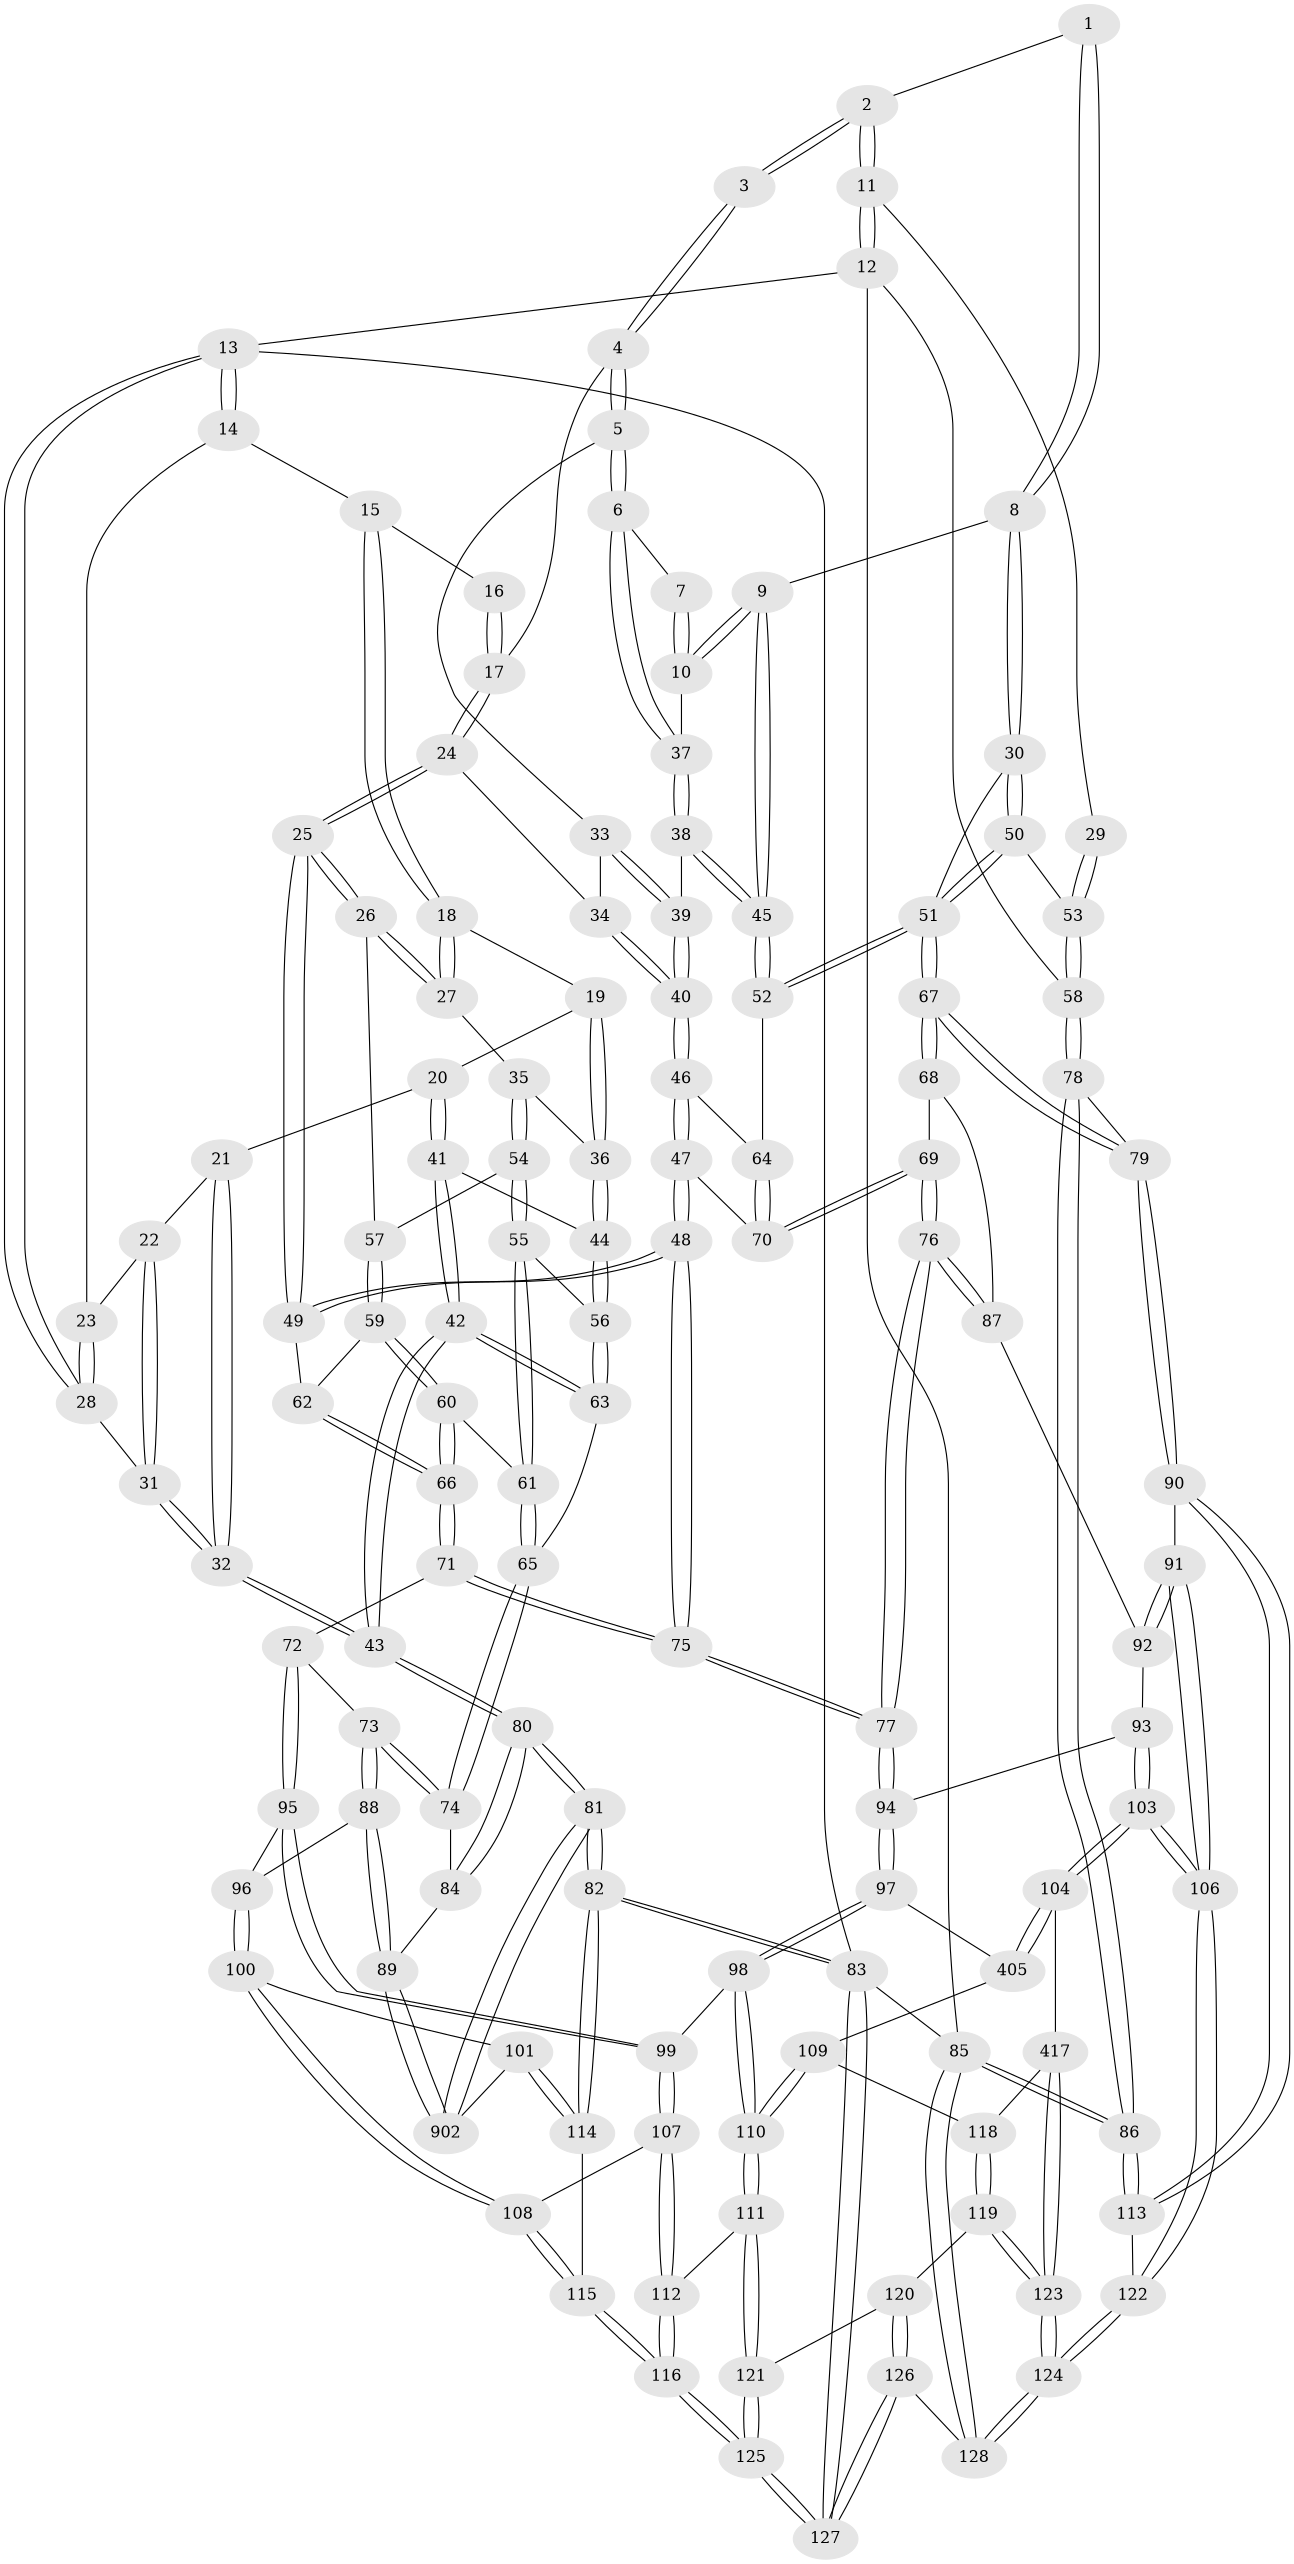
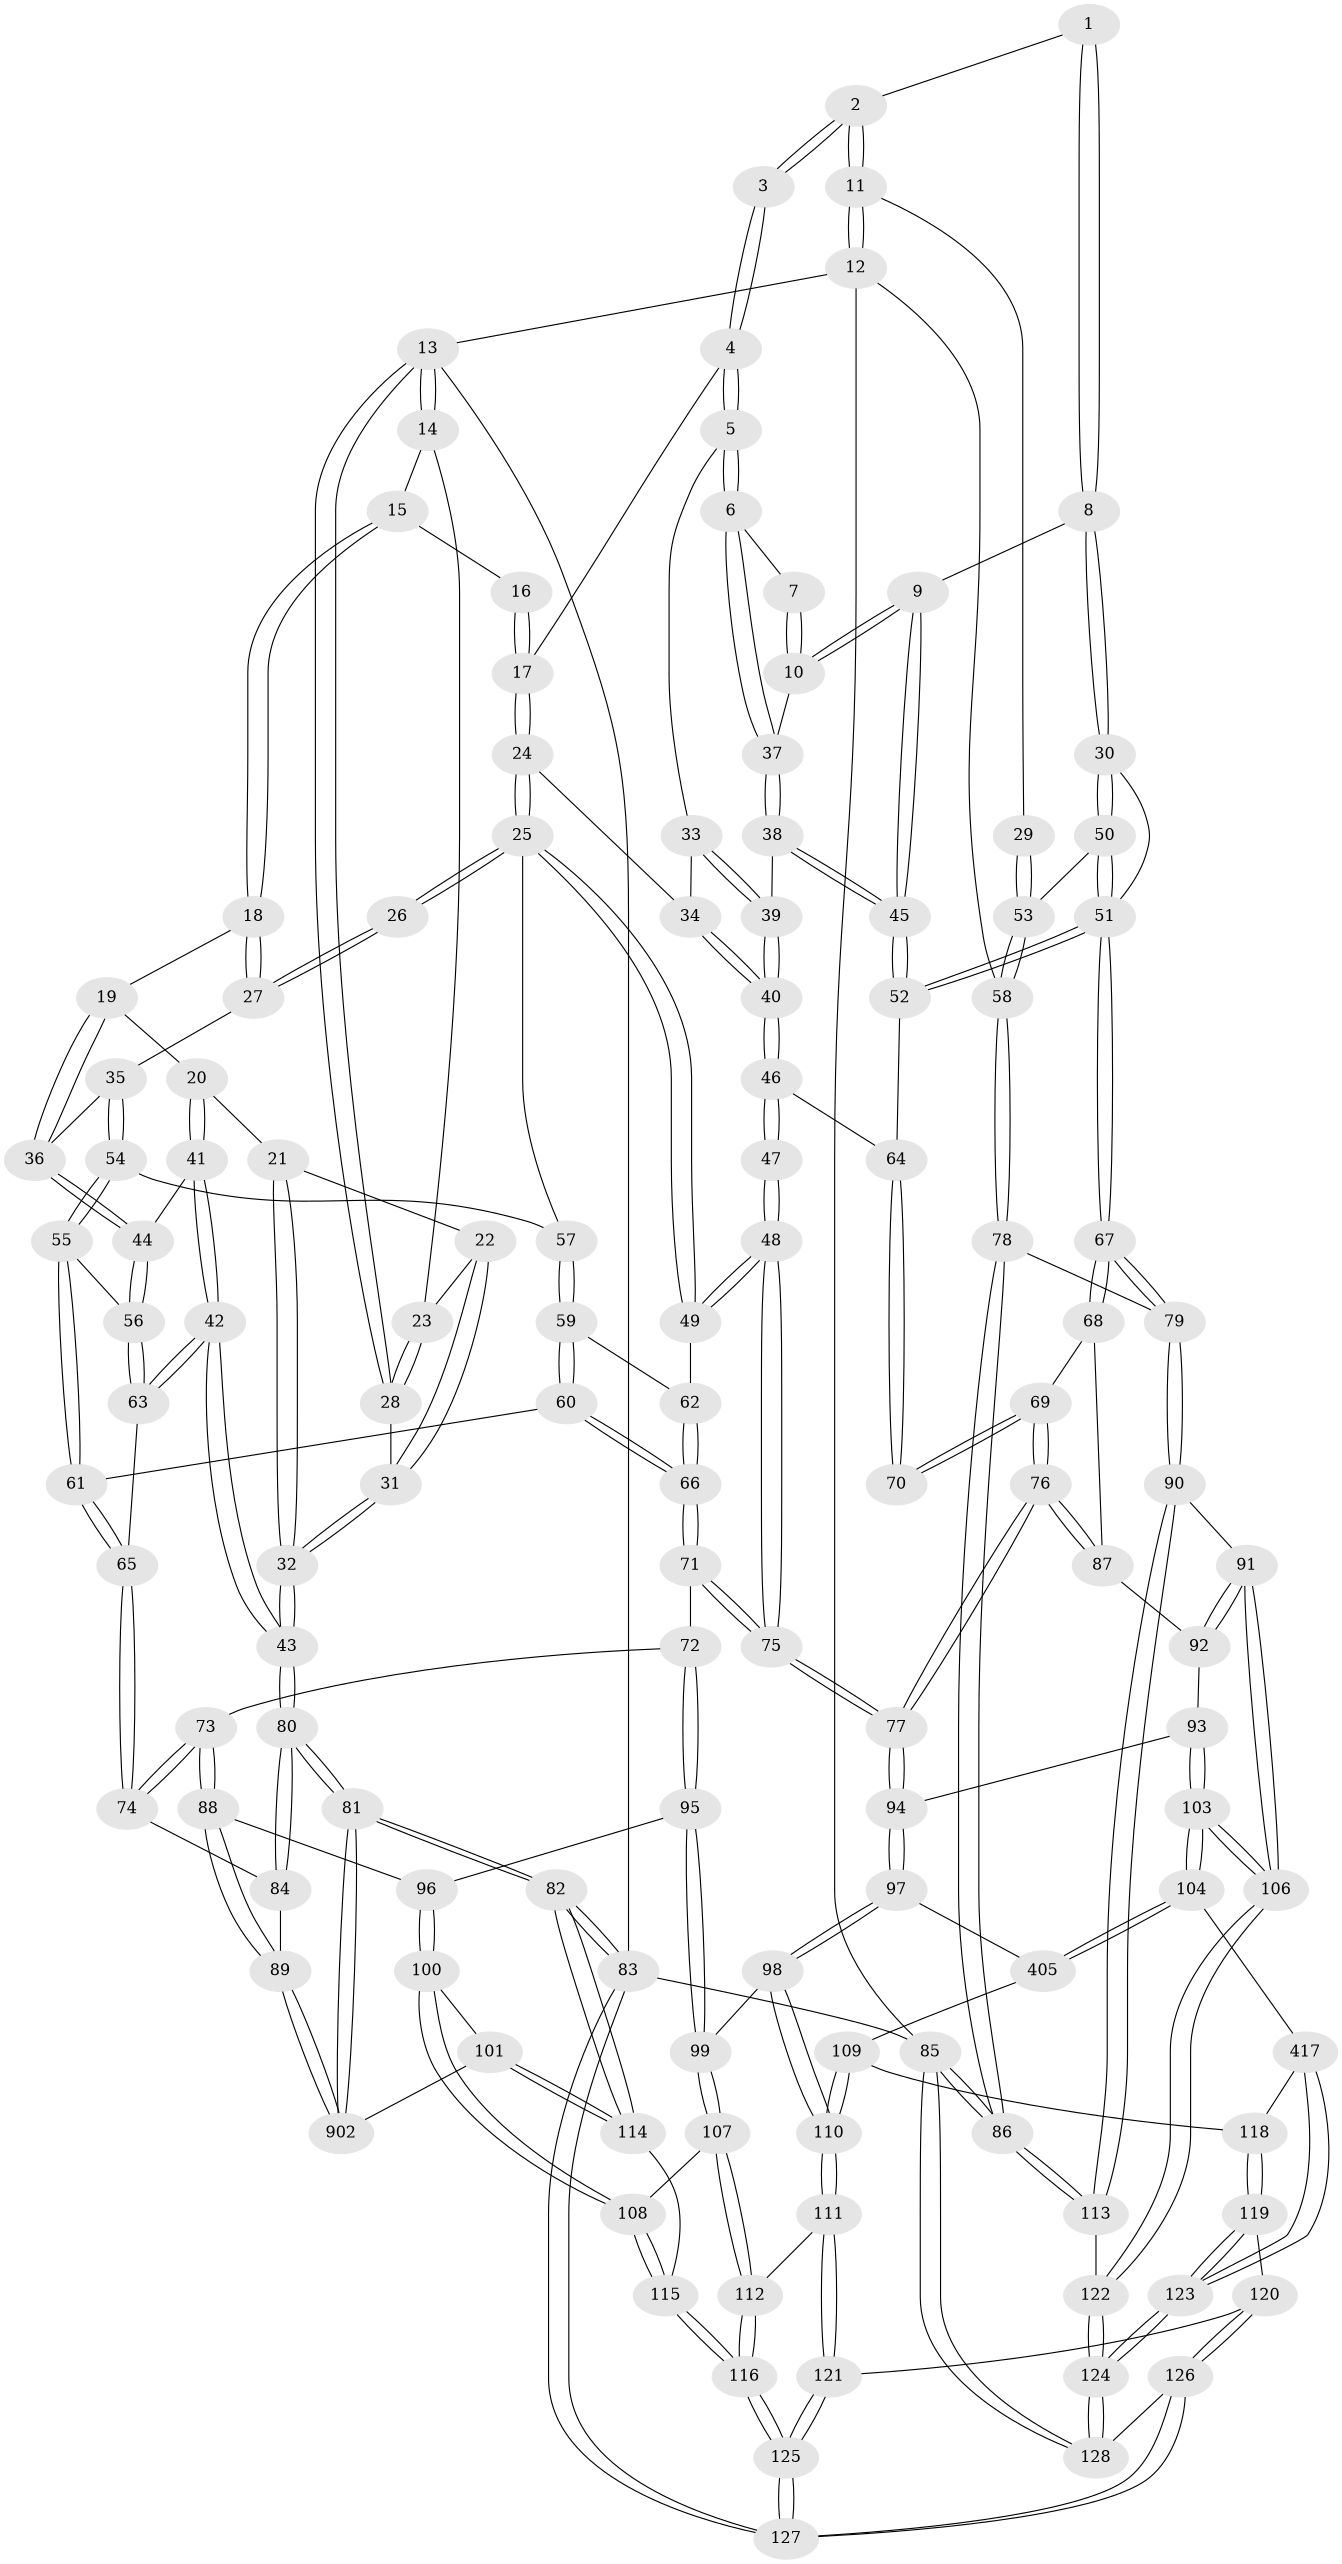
edge "26" -- "57": now "25" -- "57"
edge "47" -- "70": removed
